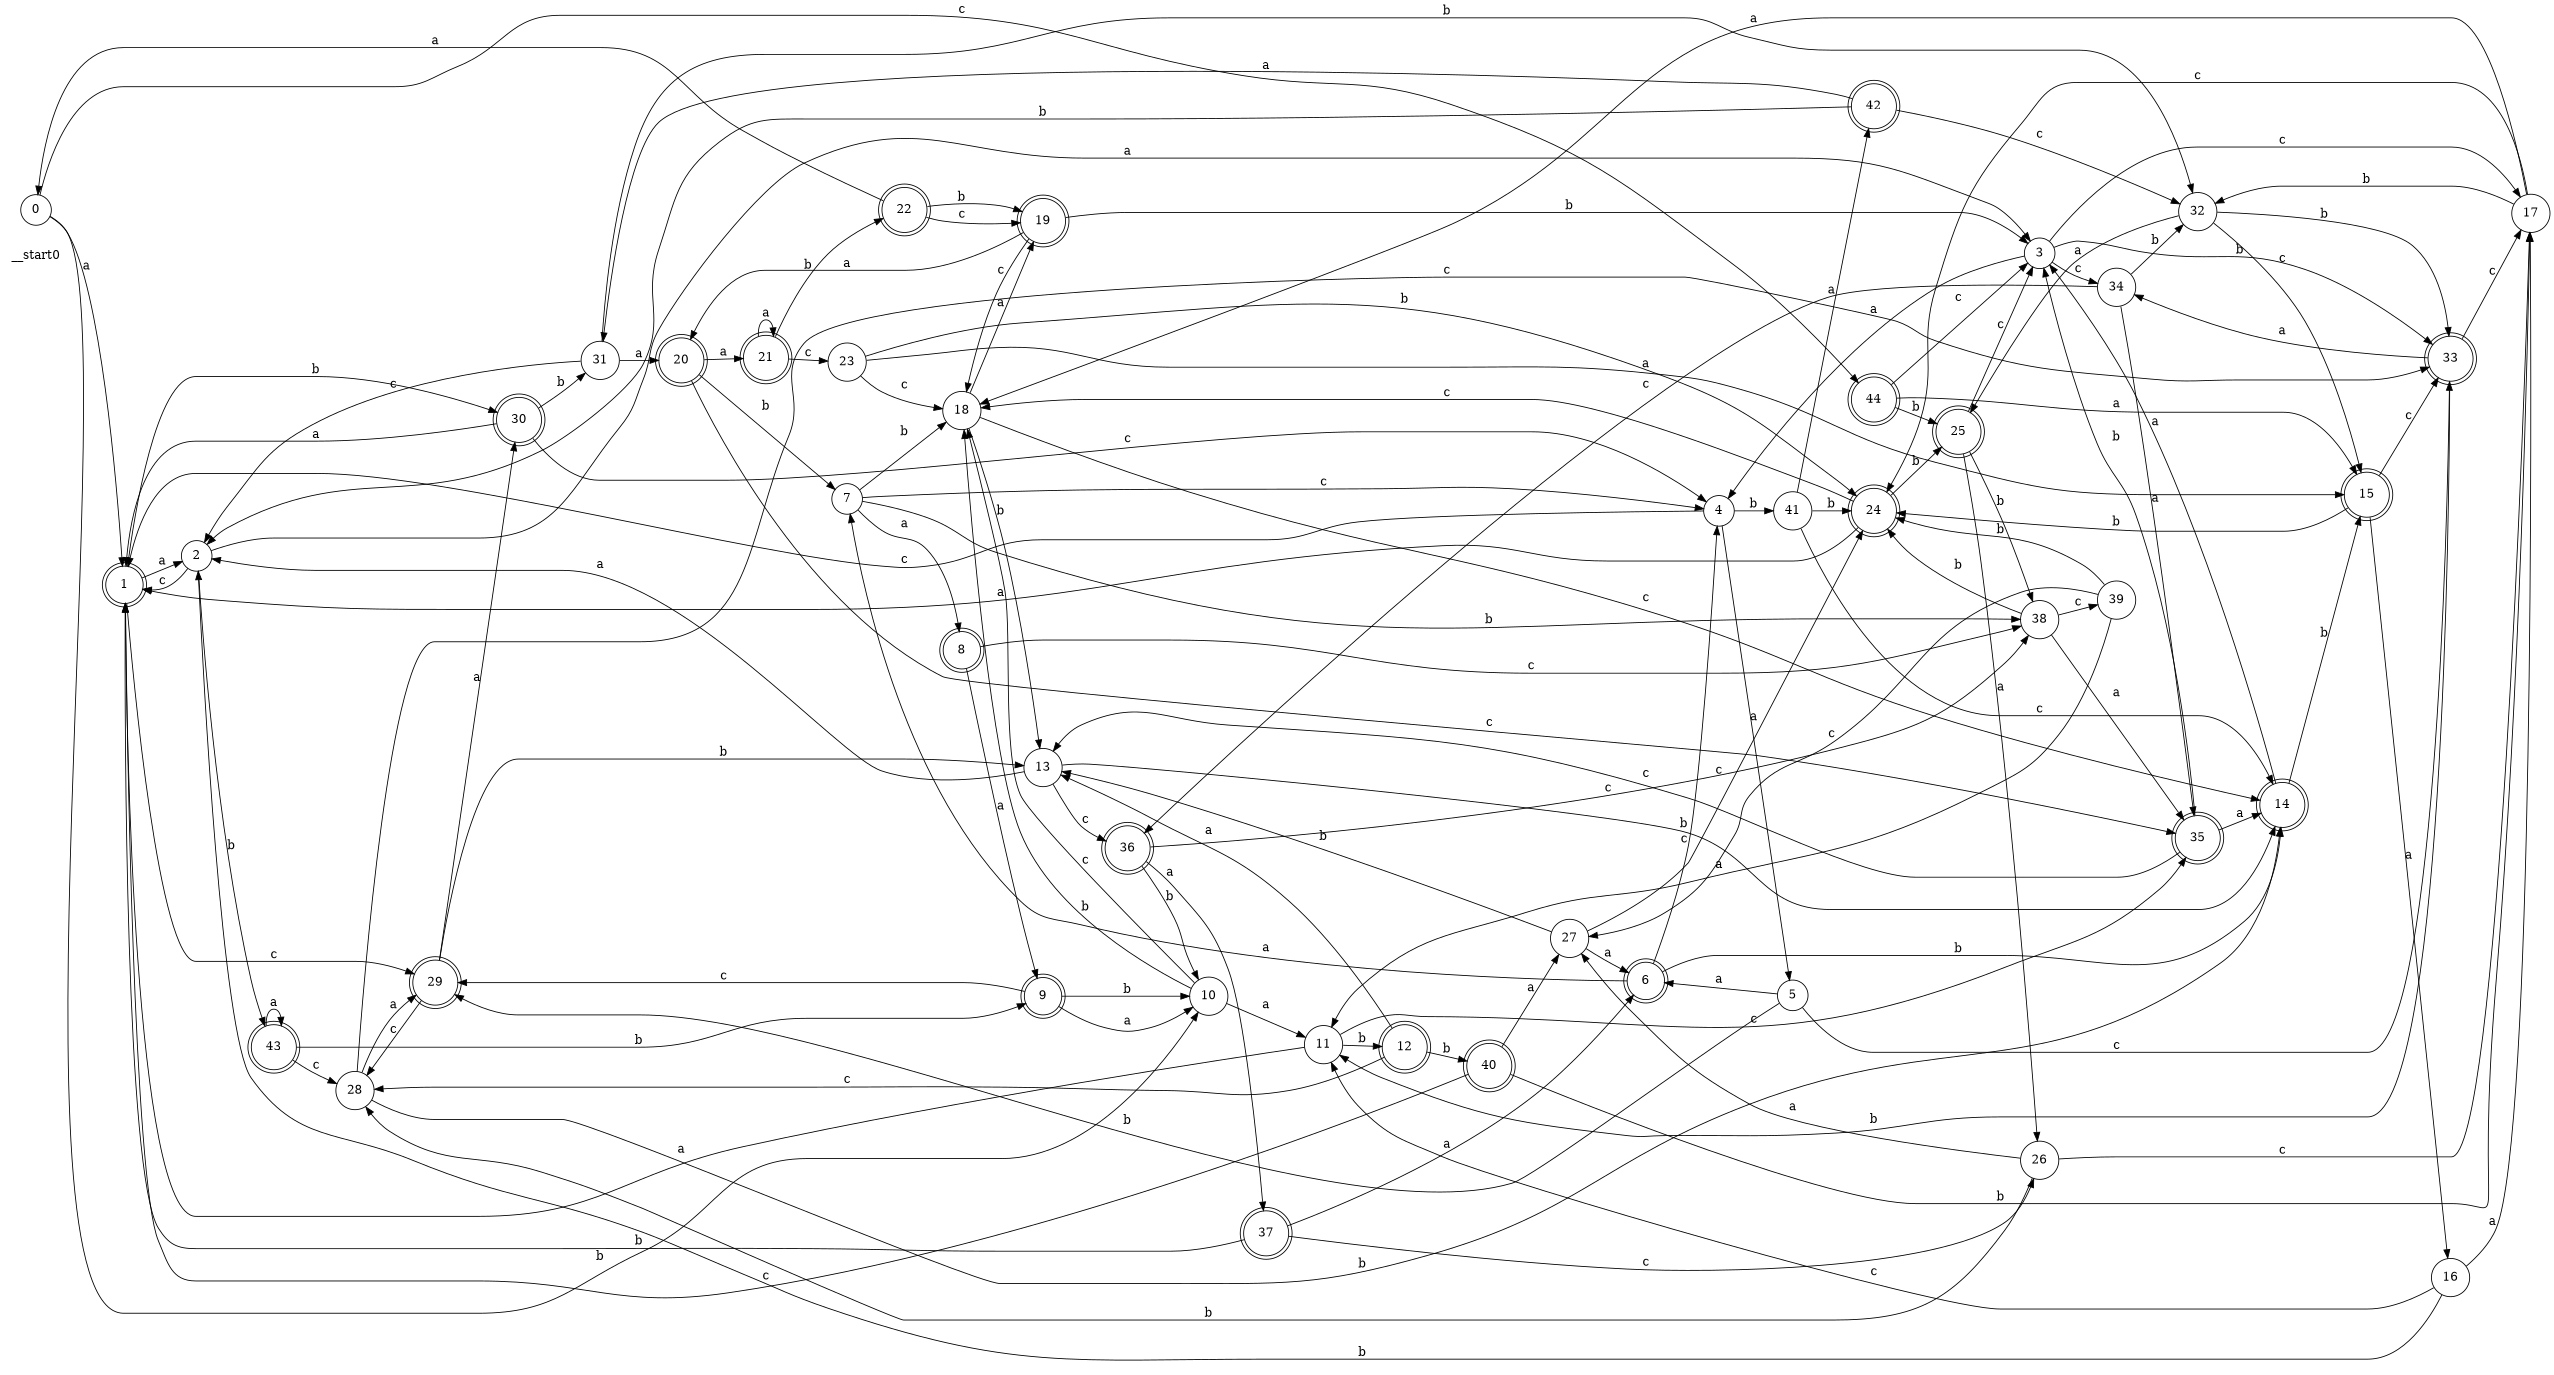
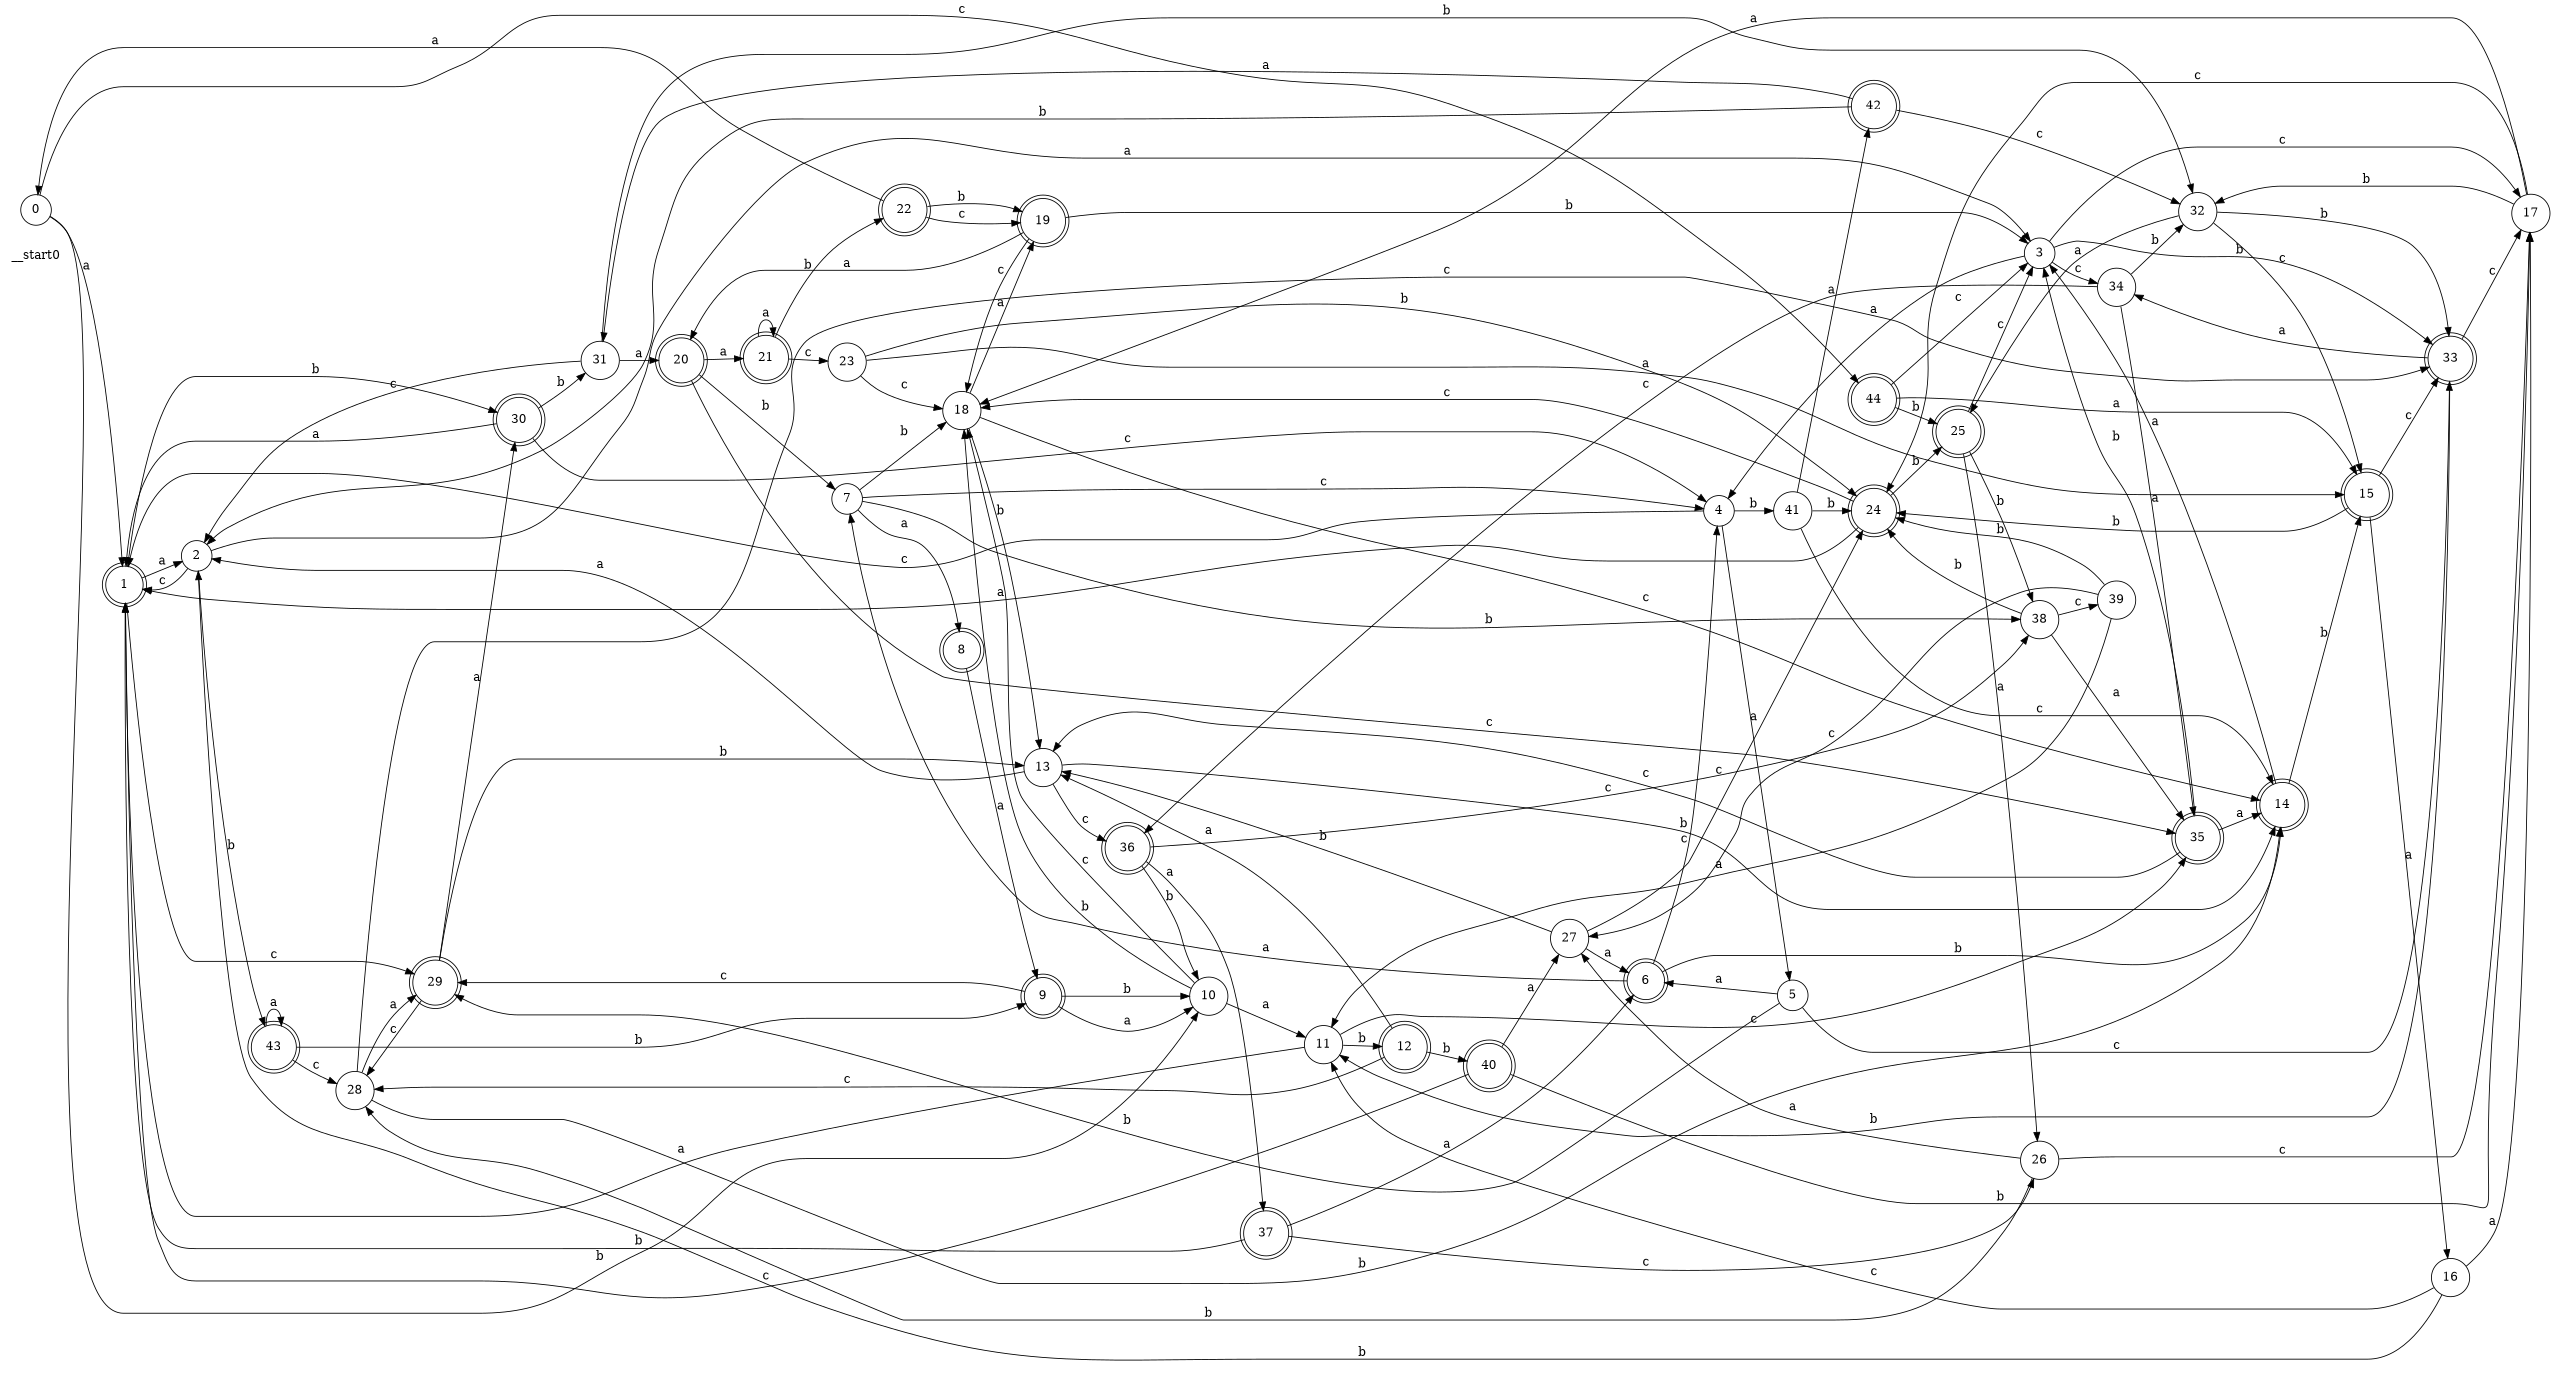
edge "8" -> "38": removed, label "c"
